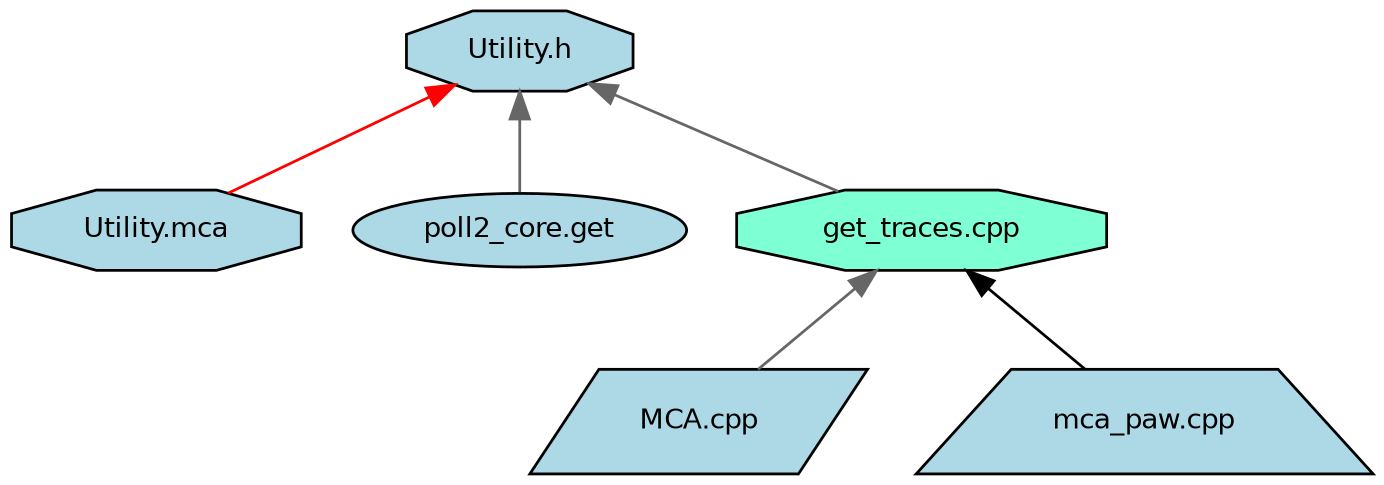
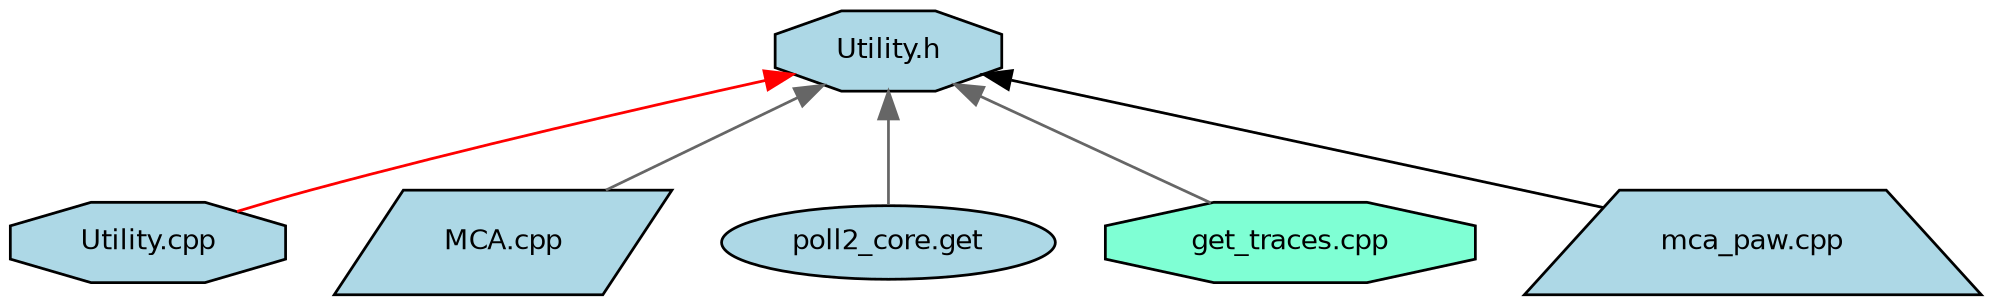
node "Utility.mca": label "Utility.mca" -> "Utility.cpp"
edge "MCA.cpp" -> "get_traces.cpp": now "MCA.cpp" -> "Utility.h"
edge "mca_paw.cpp" -> "get_traces.cpp": now "mca_paw.cpp" -> "Utility.h"
